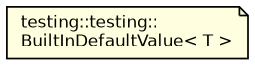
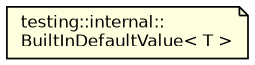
node "testing::testing:: BuiltInDefaultValue< T >": label "testing::testing:: BuiltInDefaultValue< T >" -> "testing::internal:: BuiltInDefaultValue< T >"
